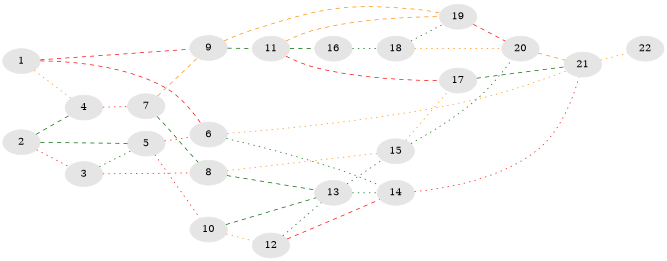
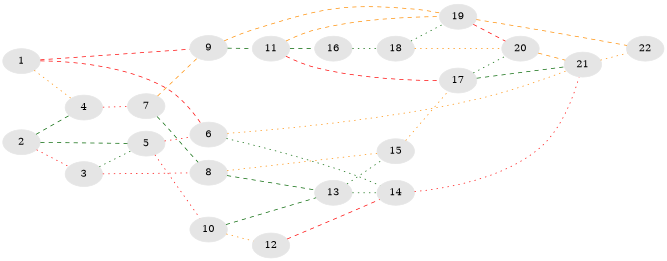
edge "19" -- "22": added
edge "20" -- "15": now "20" -- "17"
edge "13" -- "12": removed
